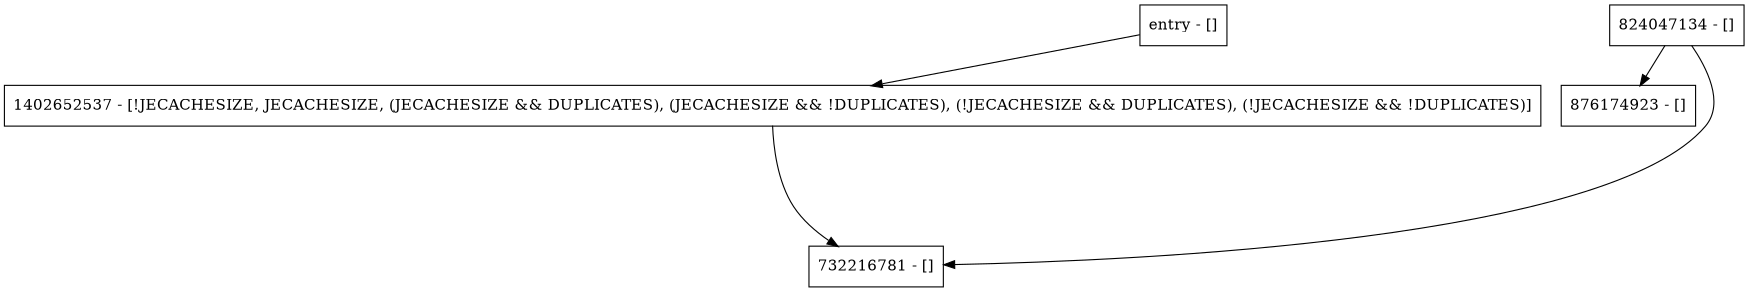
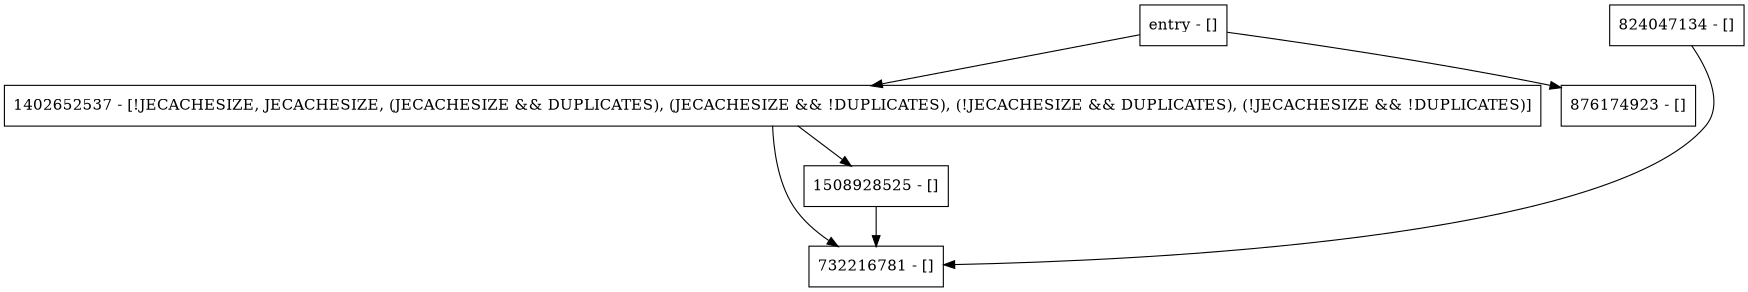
edge "824047134 - []" -> "876174923 - []": now "entry - []" -> "876174923 - []"
node "1508928525 - []": added
